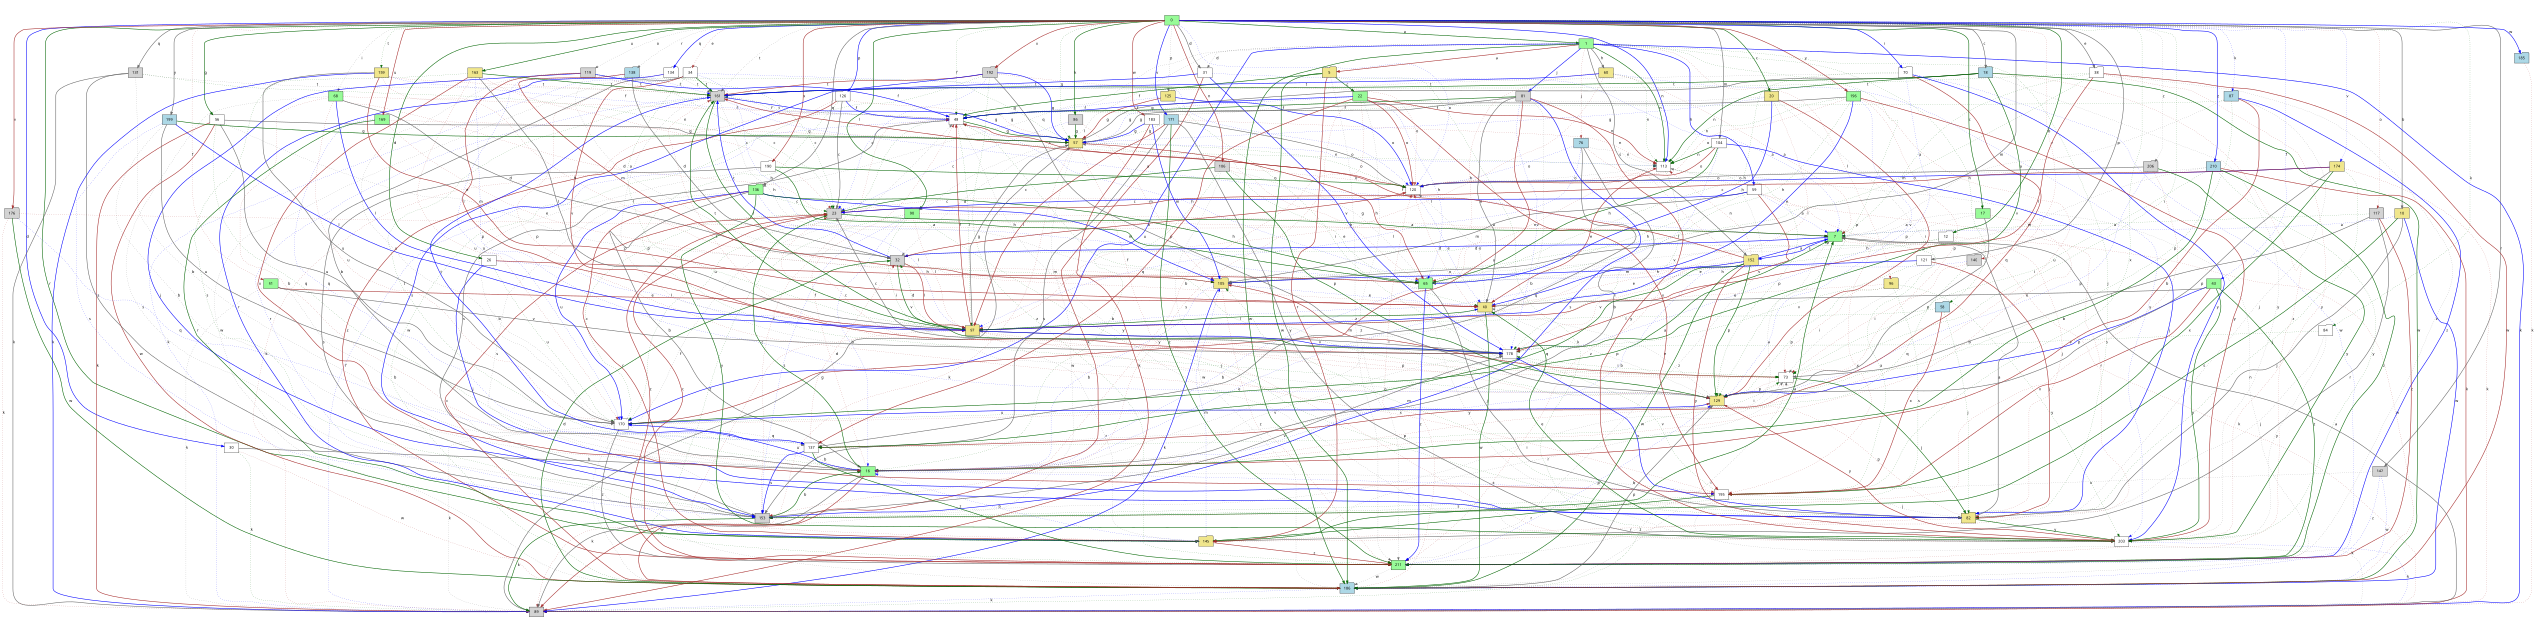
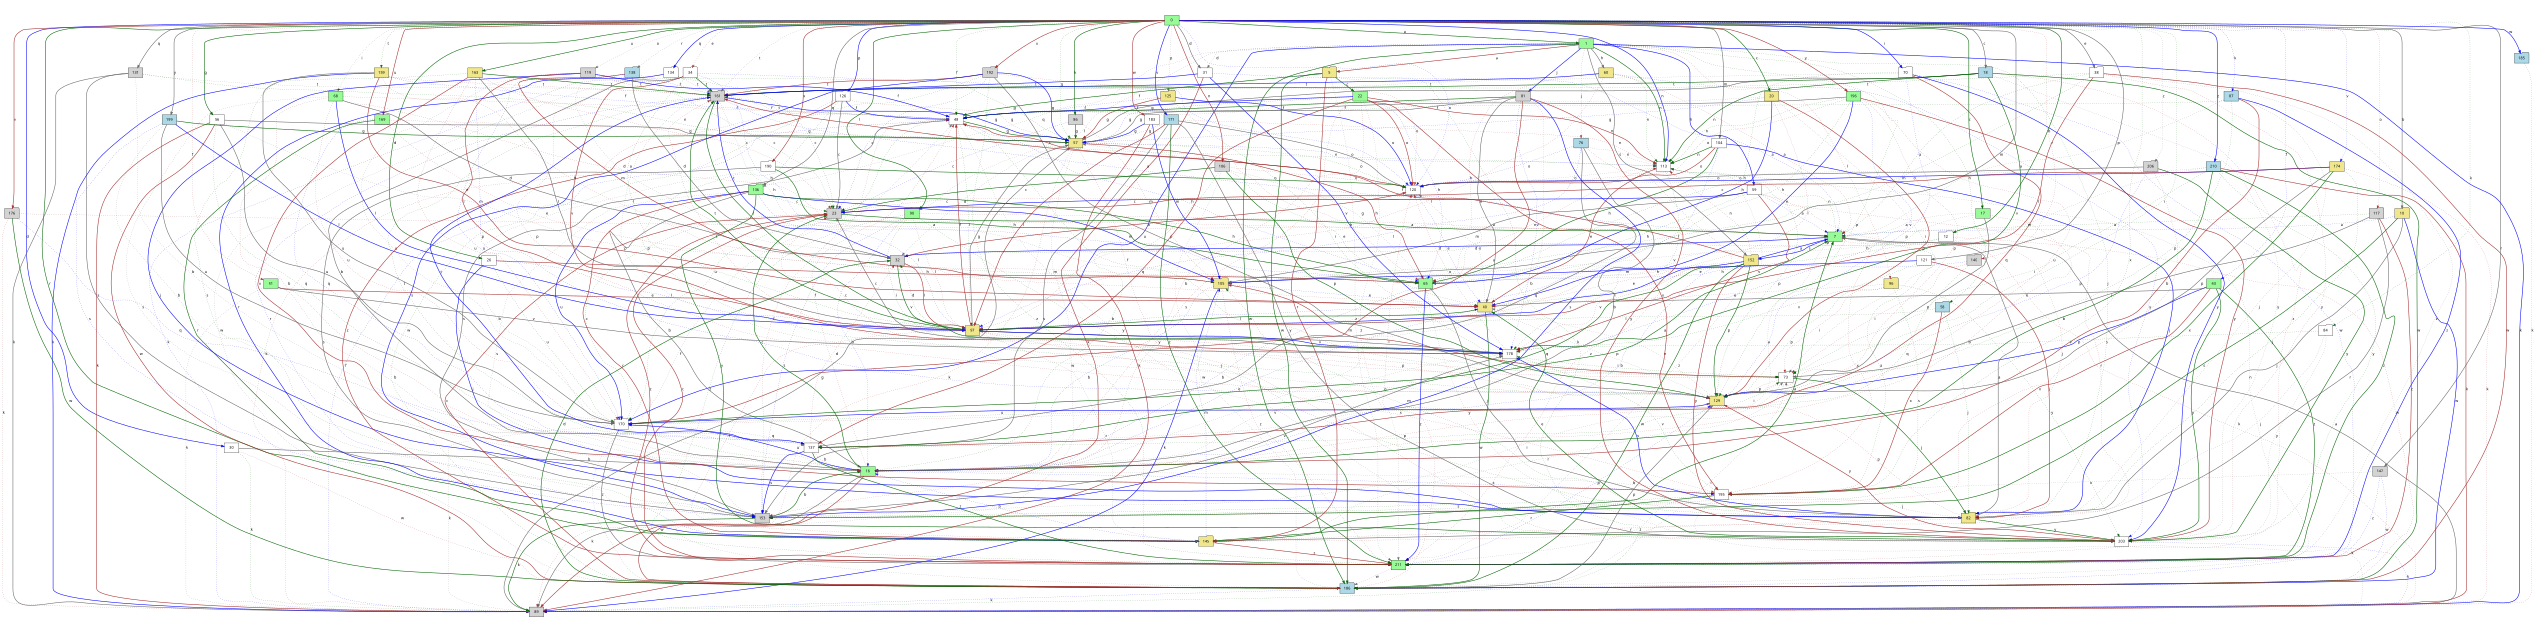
edge "7" -> "113": added, label "n"
